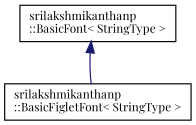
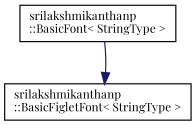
edge "srilakshmikanthanp ::BasicFigletFont< StringType >" -> "srilakshmikanthanp ::BasicFont< StringType >": reversed
